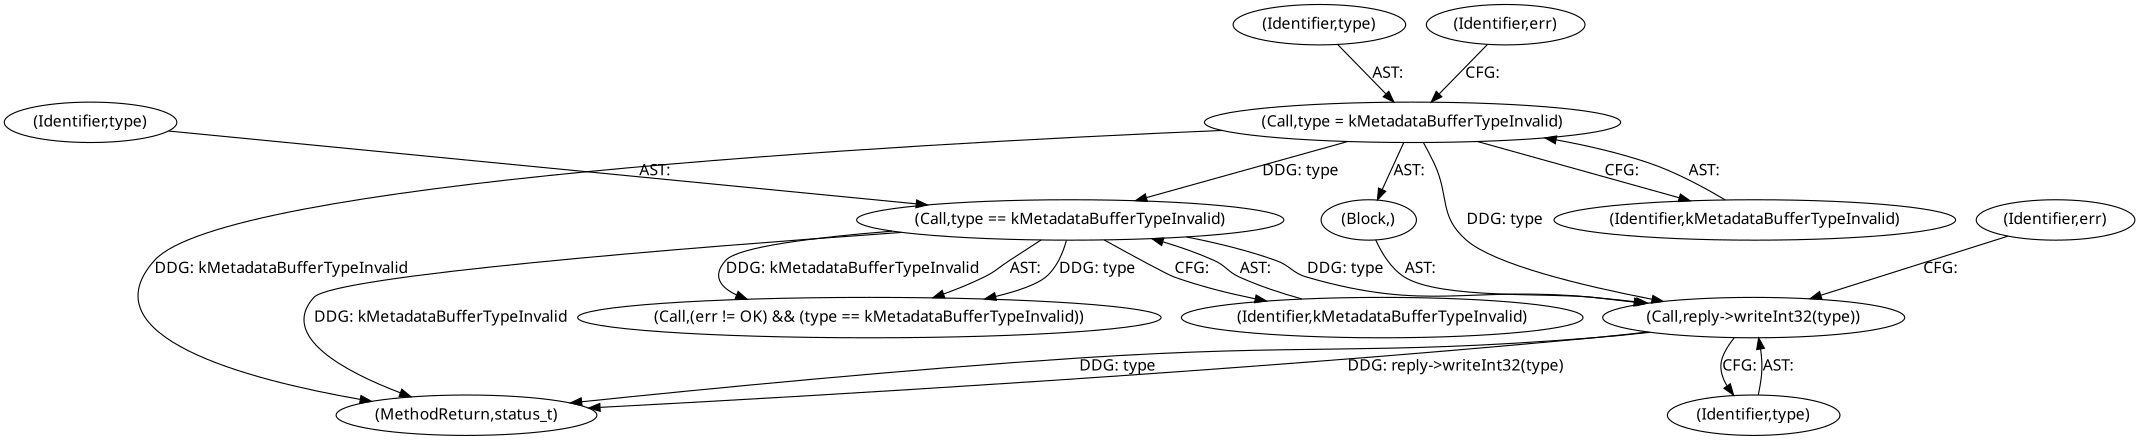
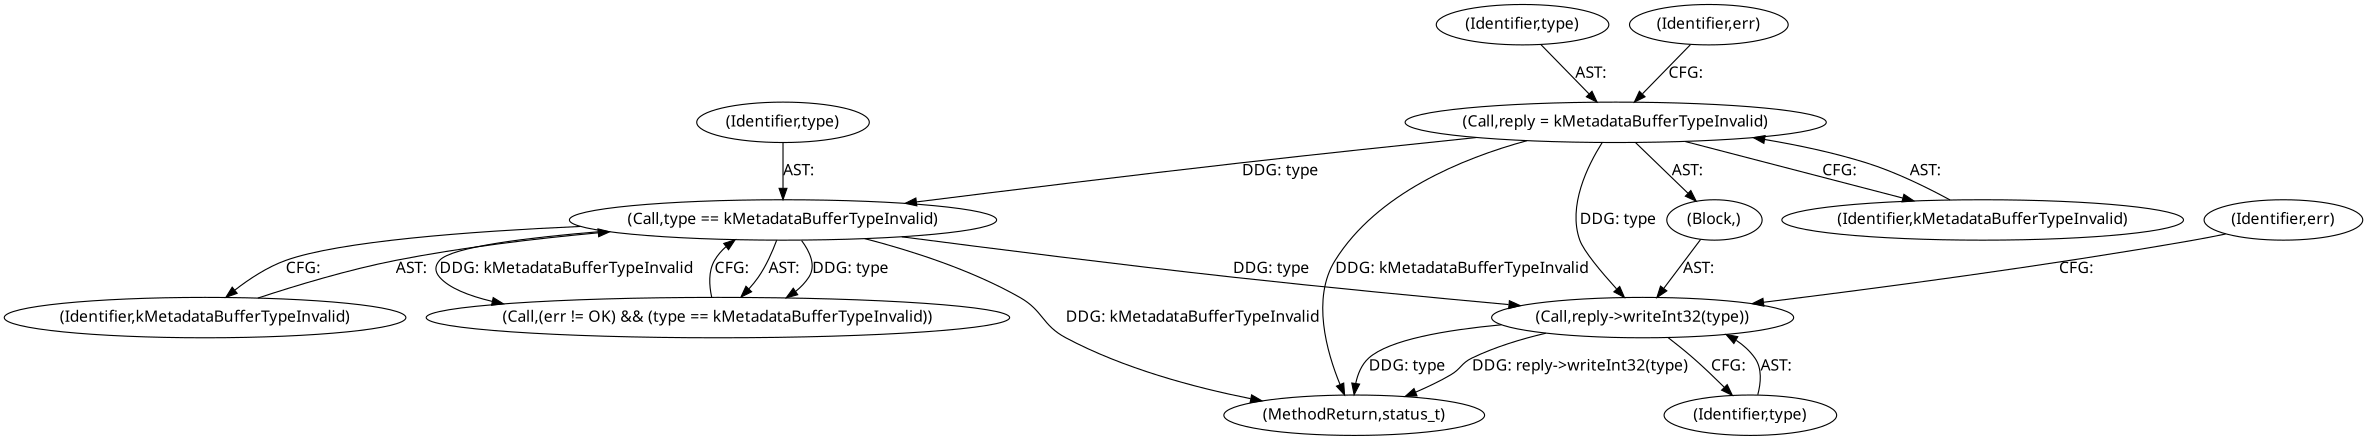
node "(Call,type = kMetadataBufferTypeInvalid)": label "(Call,type = kMetadataBufferTypeInvalid)" -> "(Call,reply = kMetadataBufferTypeInvalid)"
edge "(Call,(err != OK) && (type == kMetadataBufferTypeInvalid))" -> "(Call,type == kMetadataBufferTypeInvalid)": added, label "CFG:"
